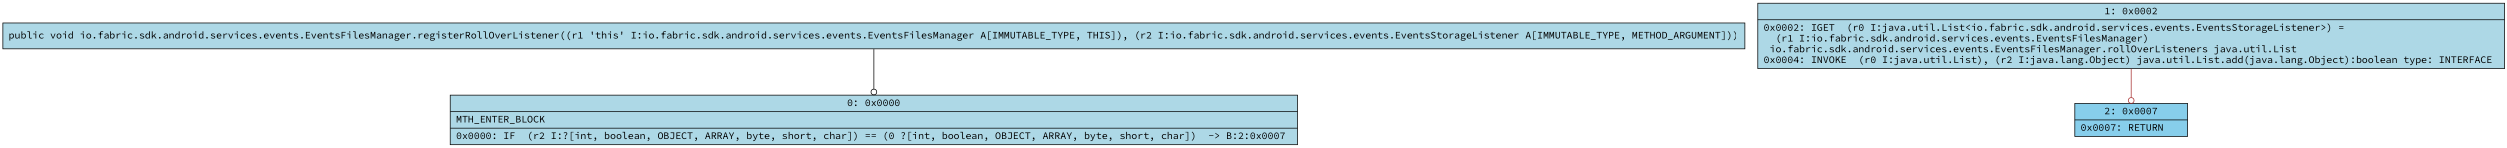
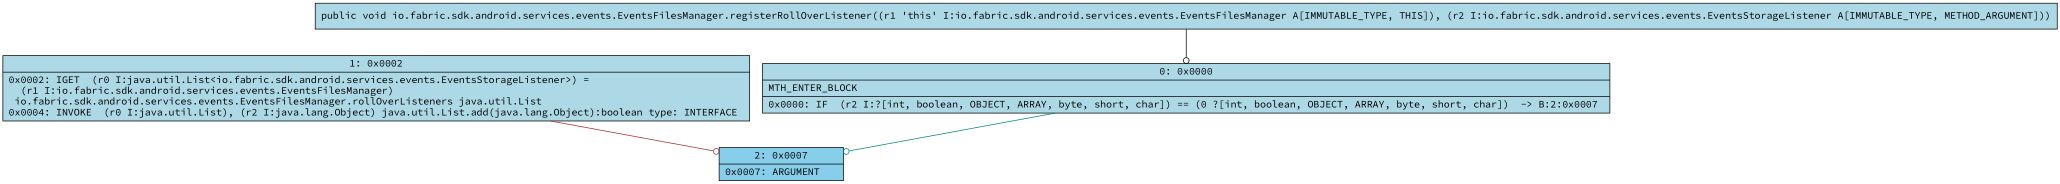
node "2: 0x0007": text "0x0007: RETURN" -> "0x0007: ARGUMENT"
edge "0: 0x0000" -> "2: 0x0007": added
